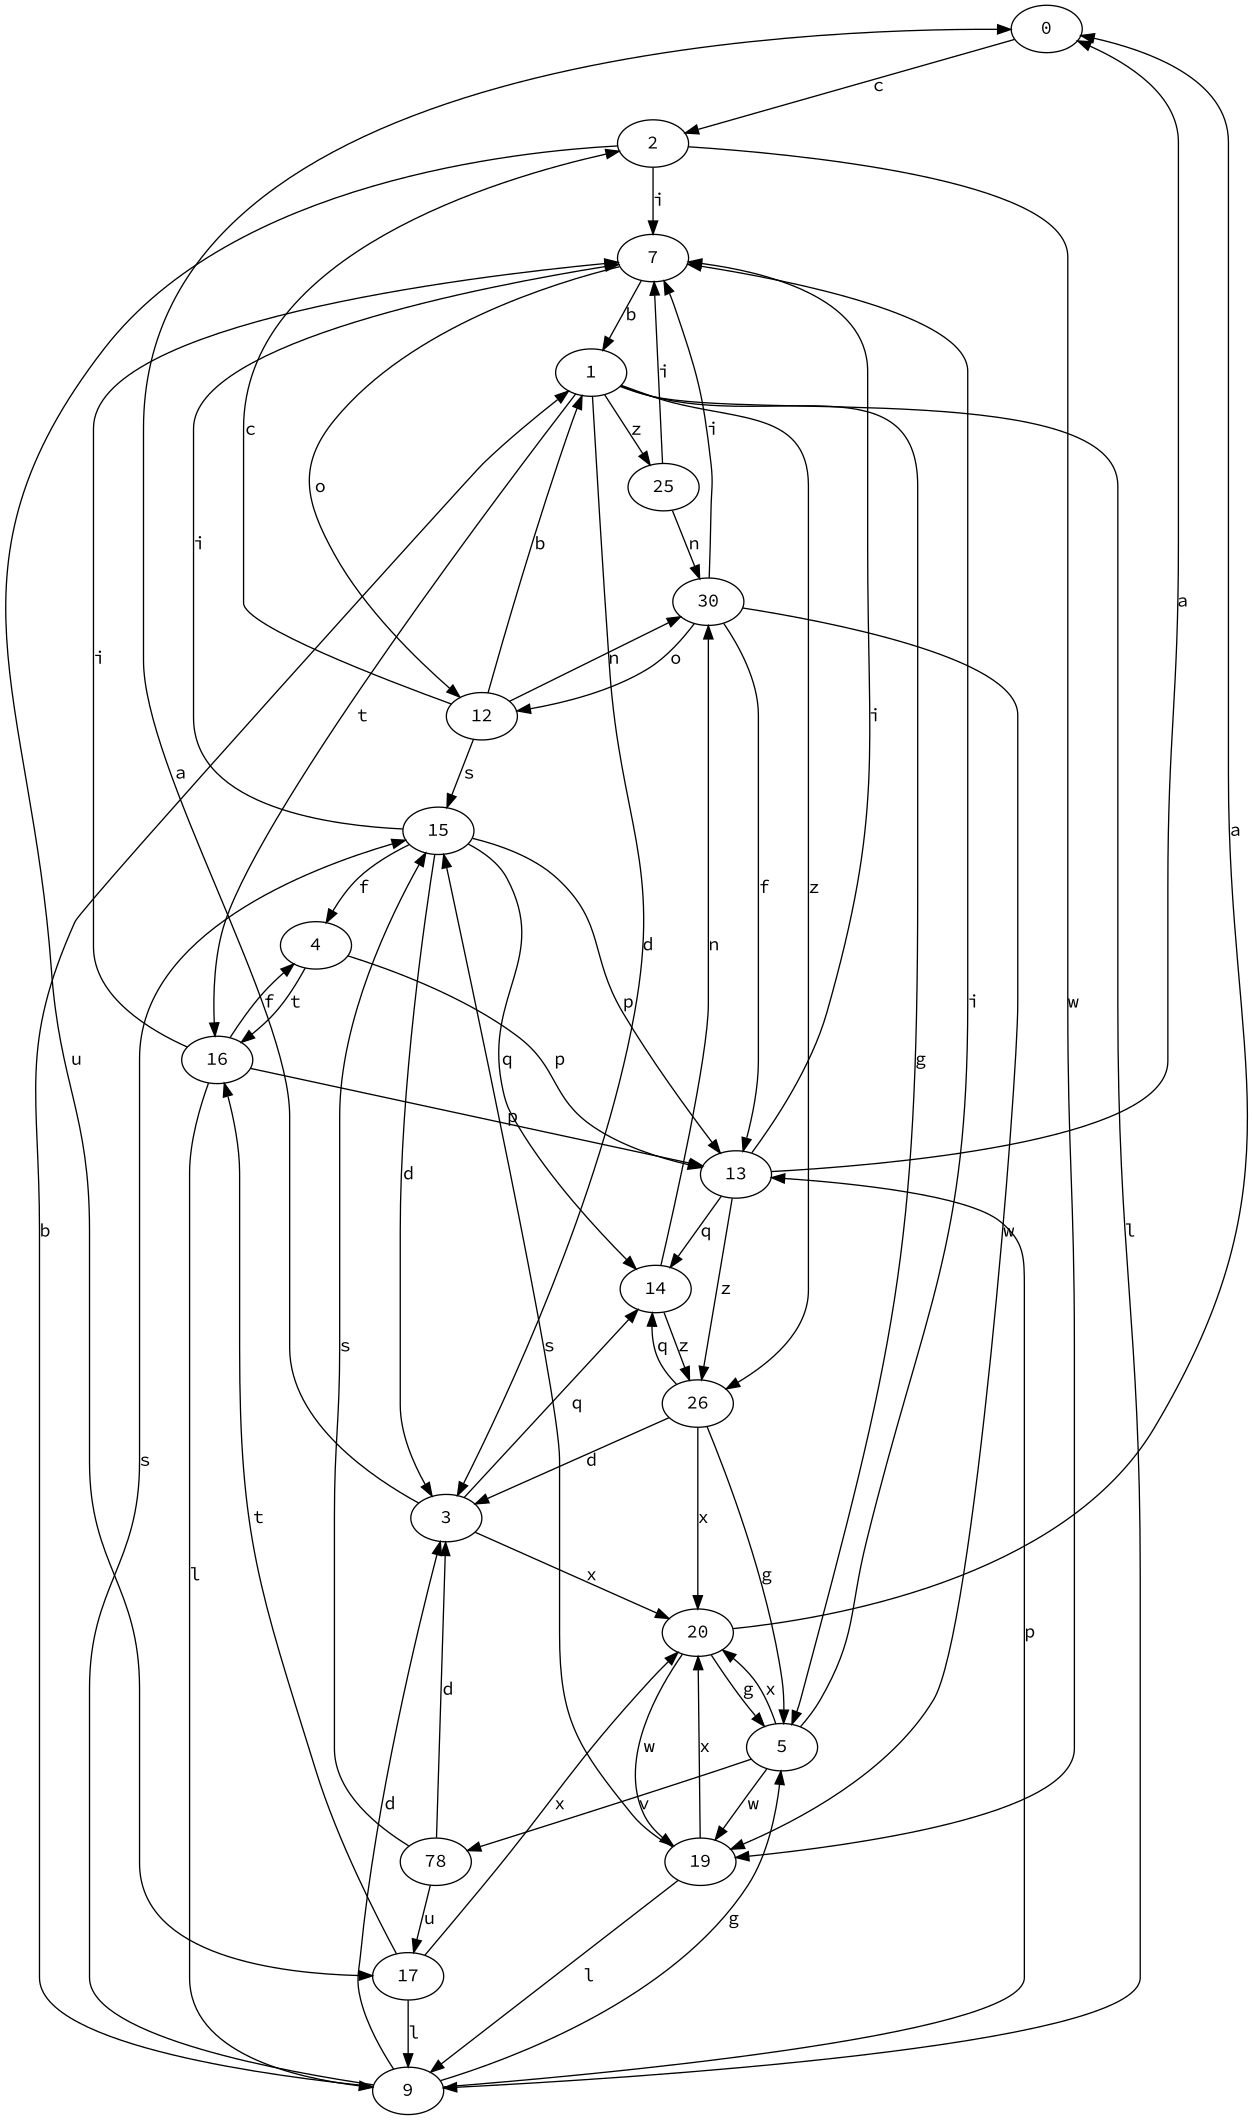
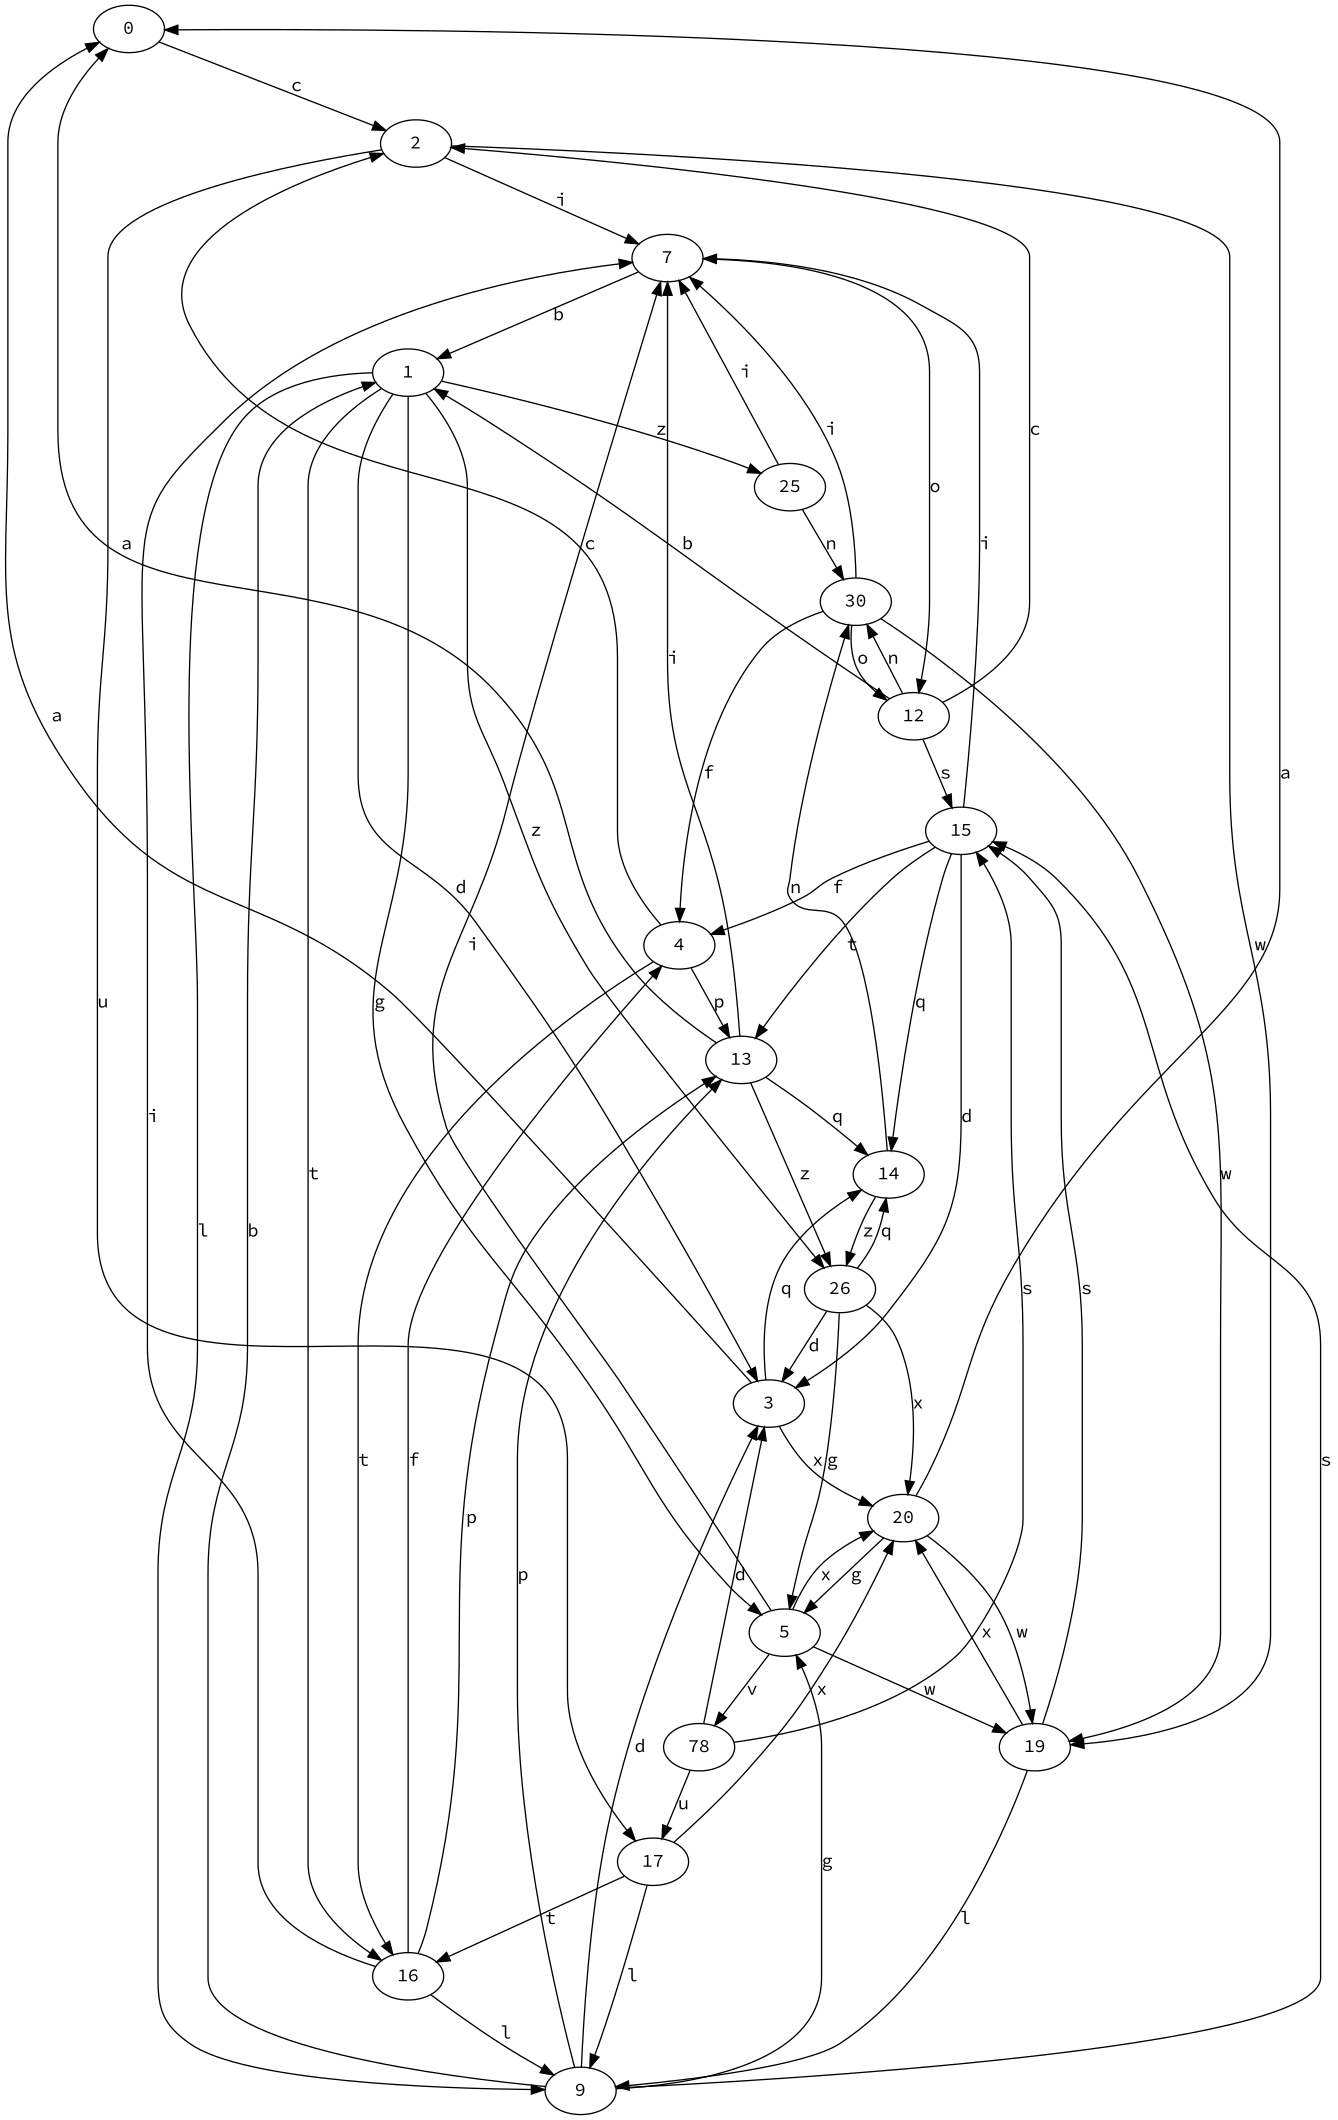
edge "4" -> "2": added, label "c"
edge "30" -> "13": now "30" -> "4"
edge "15" -> "13": label "p" -> "t"
